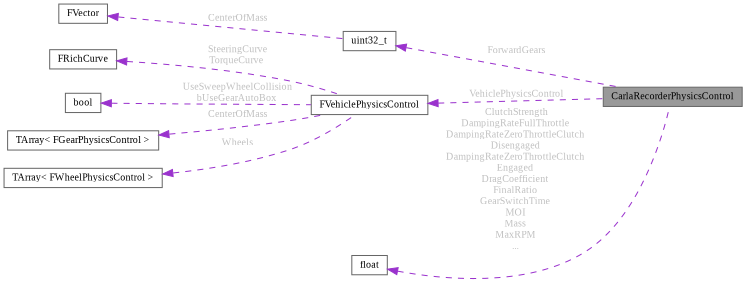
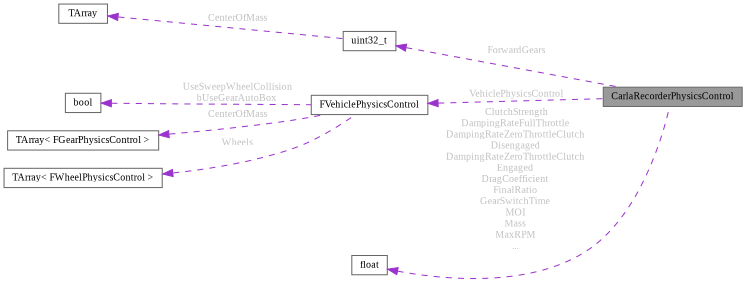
node "FVector": label "FVector" -> "TArray"
node "FRichCurve": removed
